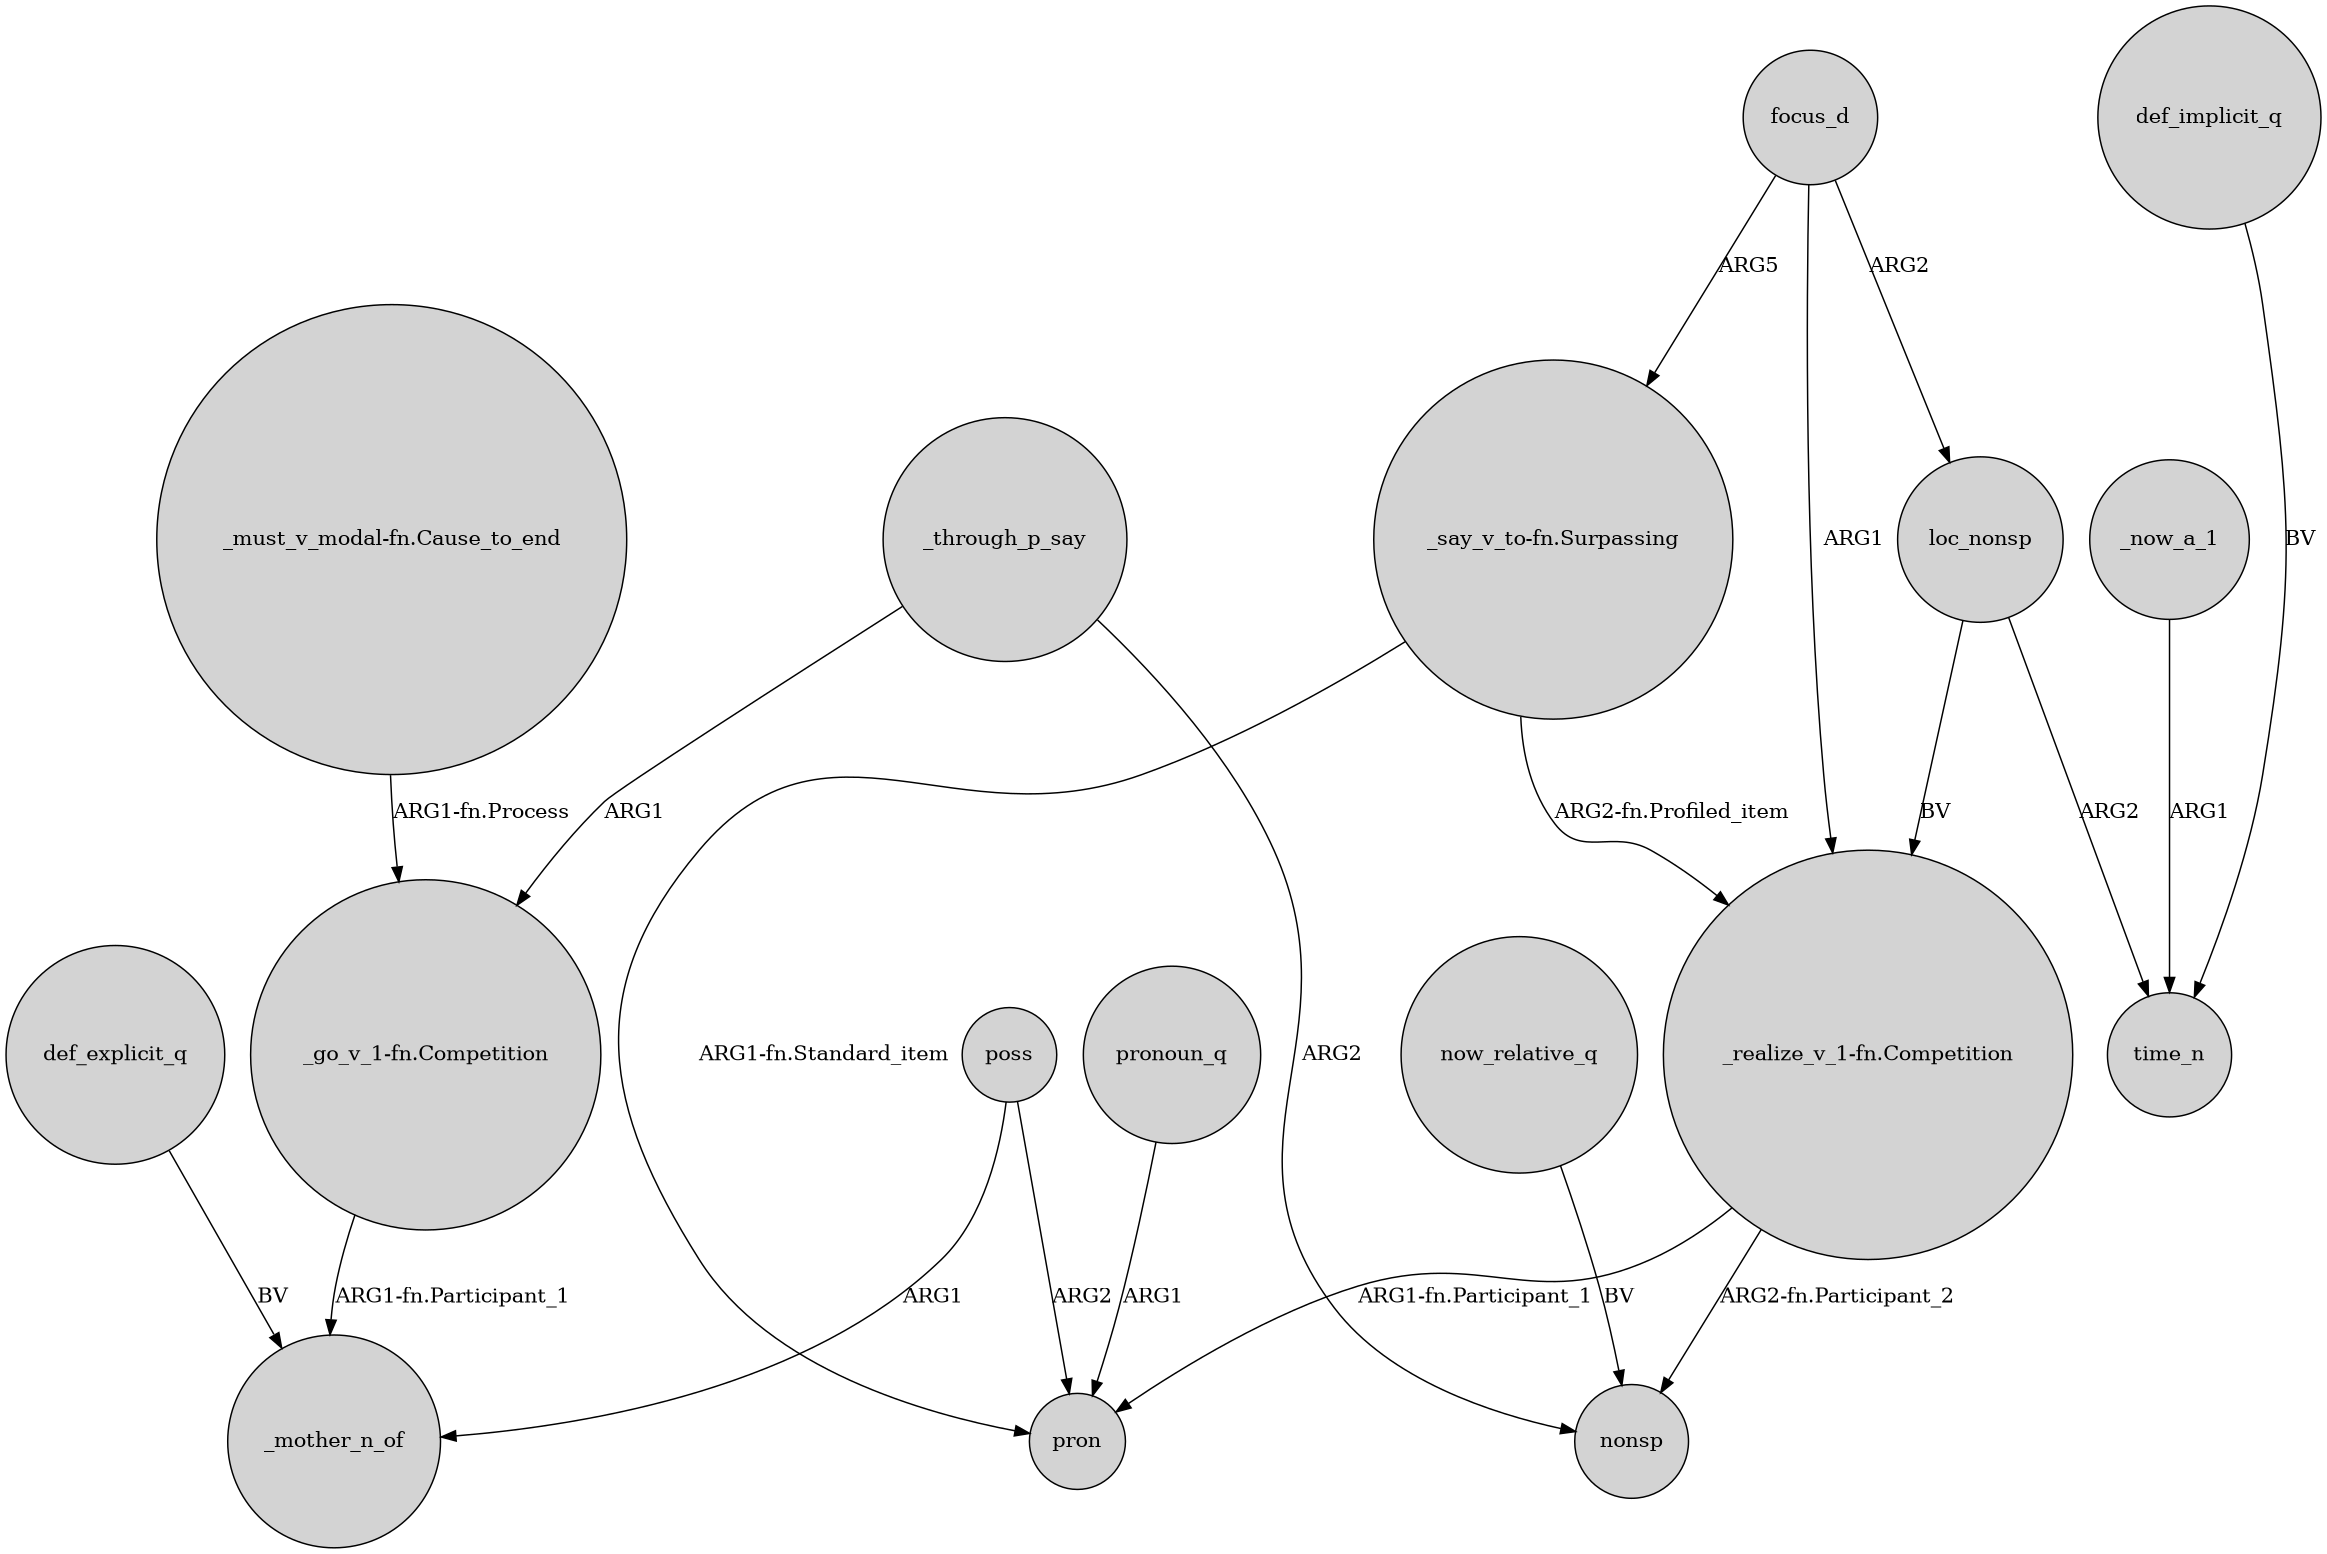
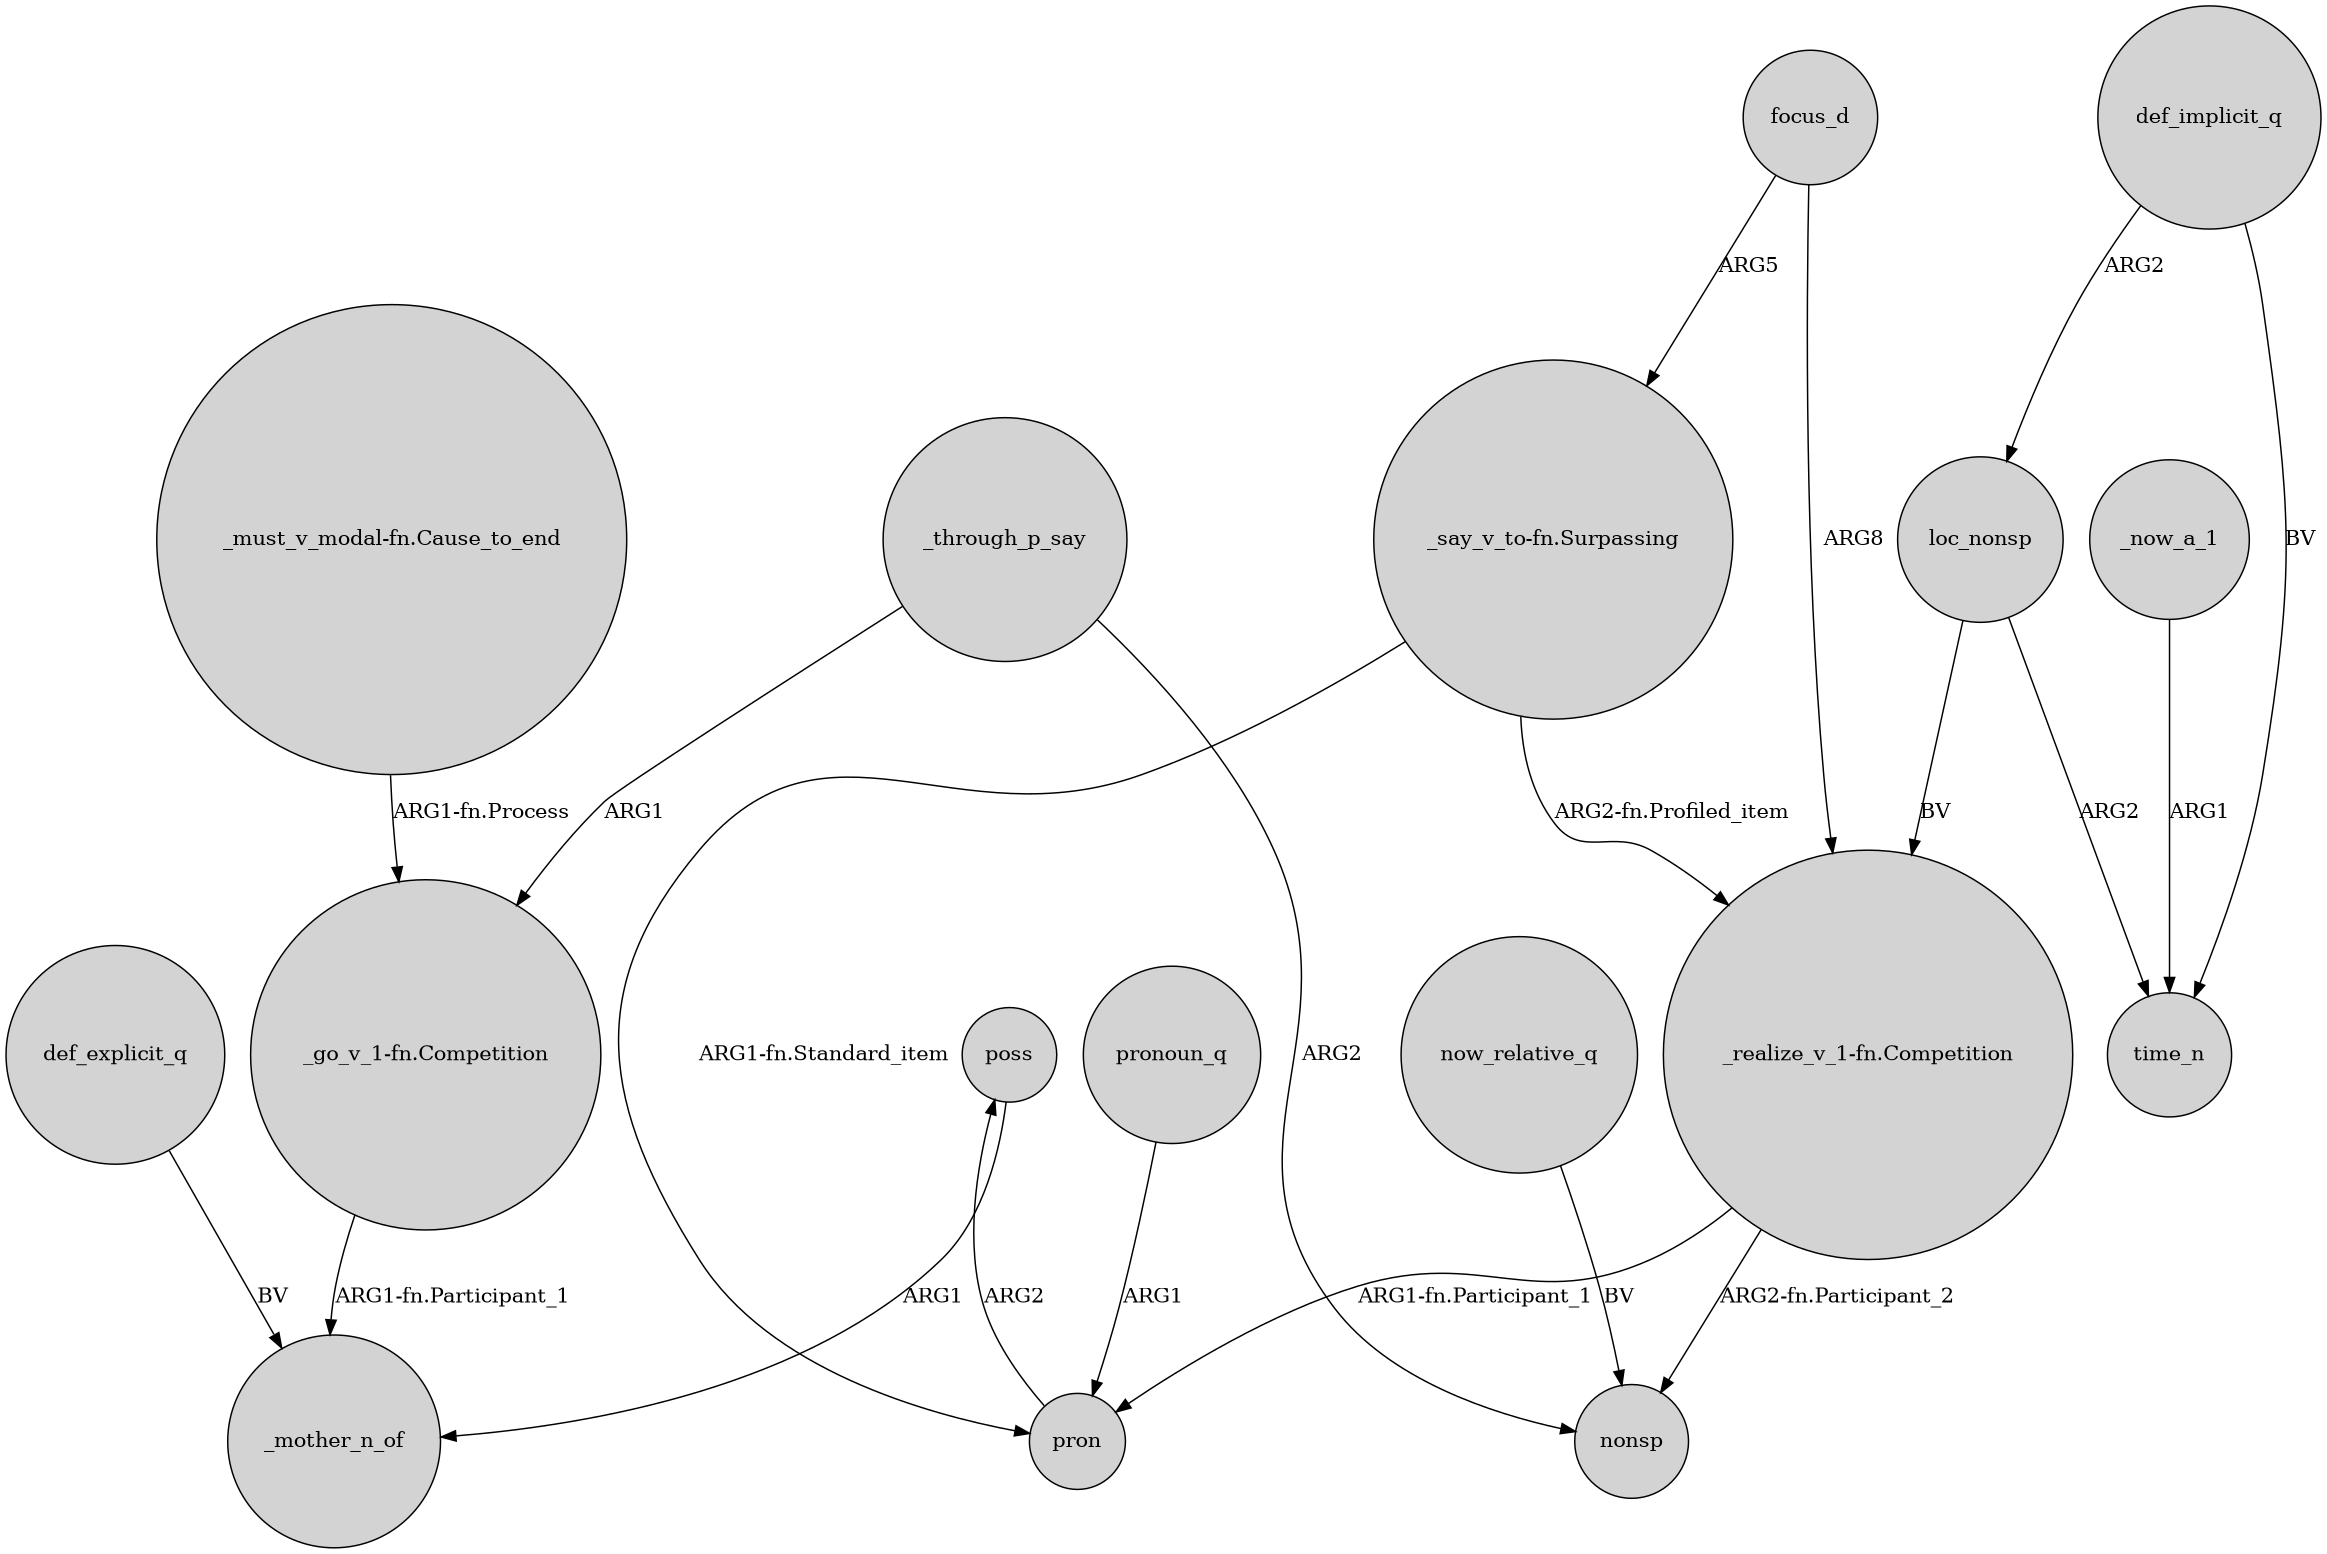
edge "focus_d" -> "loc_nonsp": now "def_implicit_q" -> "loc_nonsp"
edge "focus_d" -> "_realize_v_1-fn.Competition": label "ARG1" -> "ARG8"
edge "poss" -> "pron": reversed
